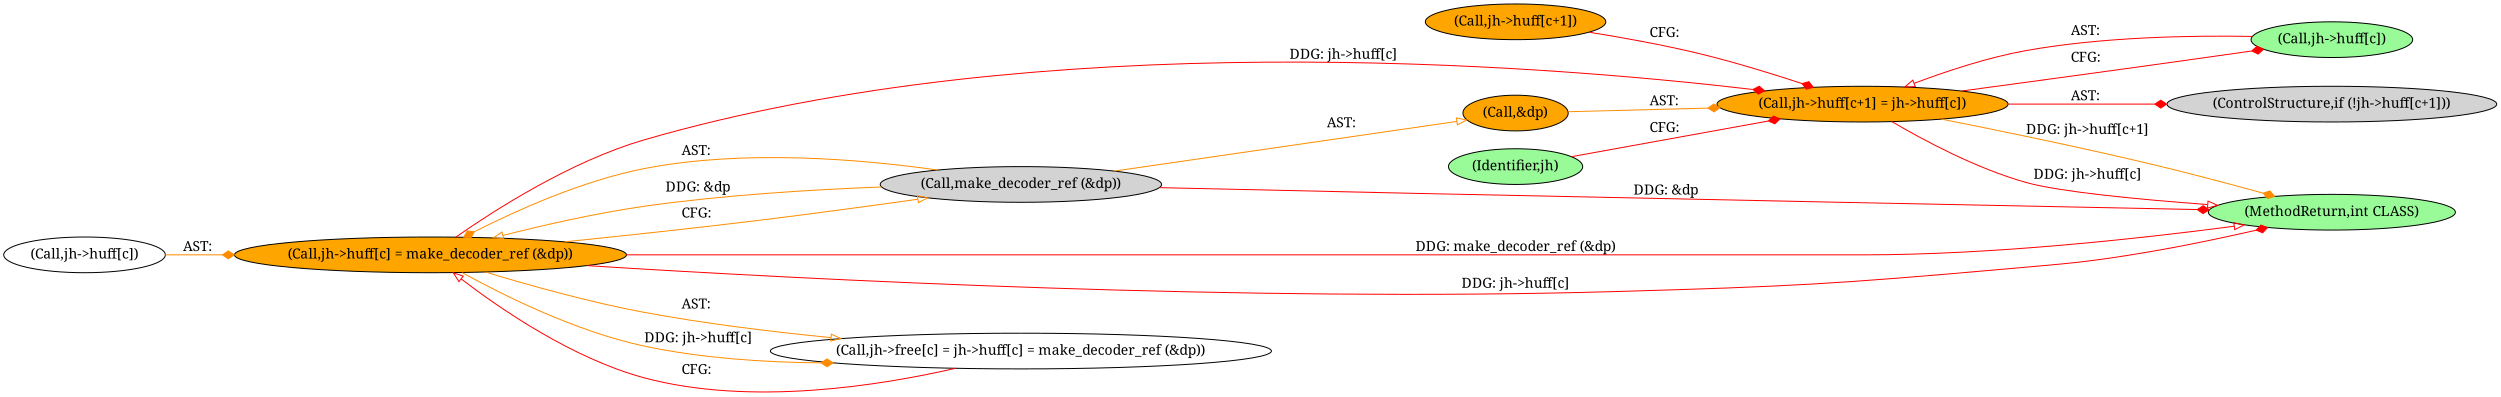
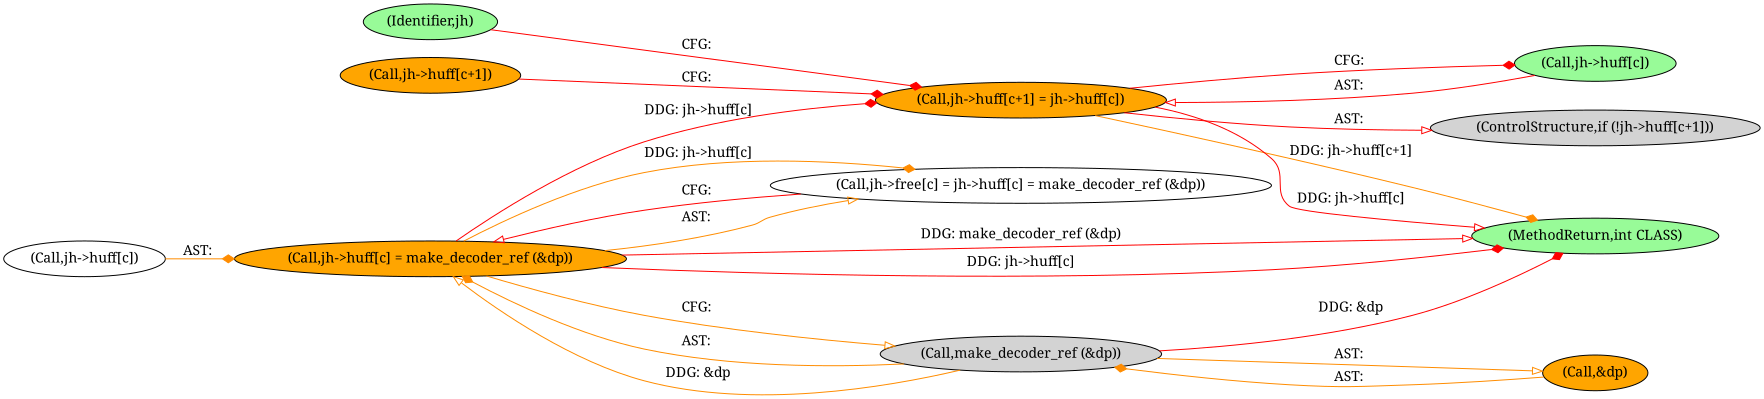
edge "(Call,jh->huff[c+1] = jh->huff[c])" -> "(ControlStructure,if (!jh->huff[c+1]))": arrowhead diamond -> onormal
edge "(Call,&dp)" -> "(Call,jh->huff[c+1] = jh->huff[c])": now "(Call,&dp)" -> "(Call,make_decoder_ref (&dp))"
